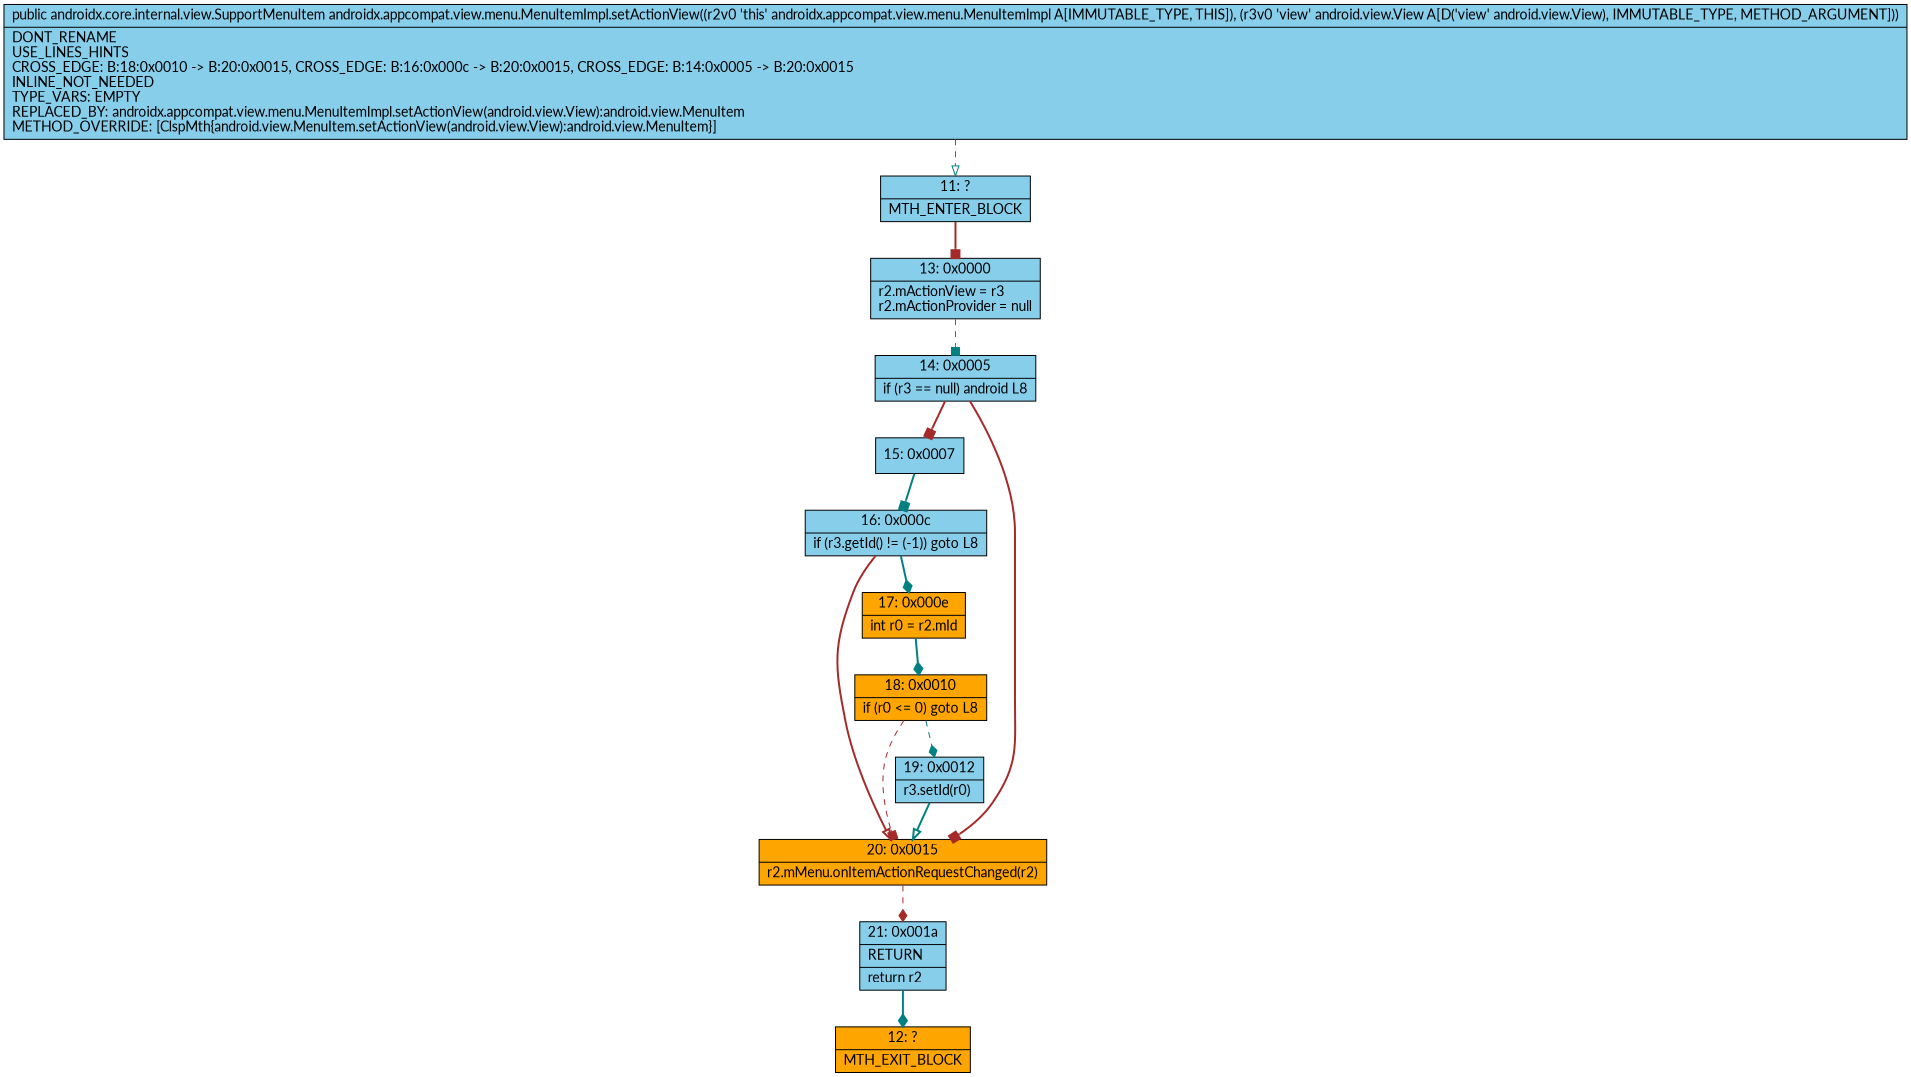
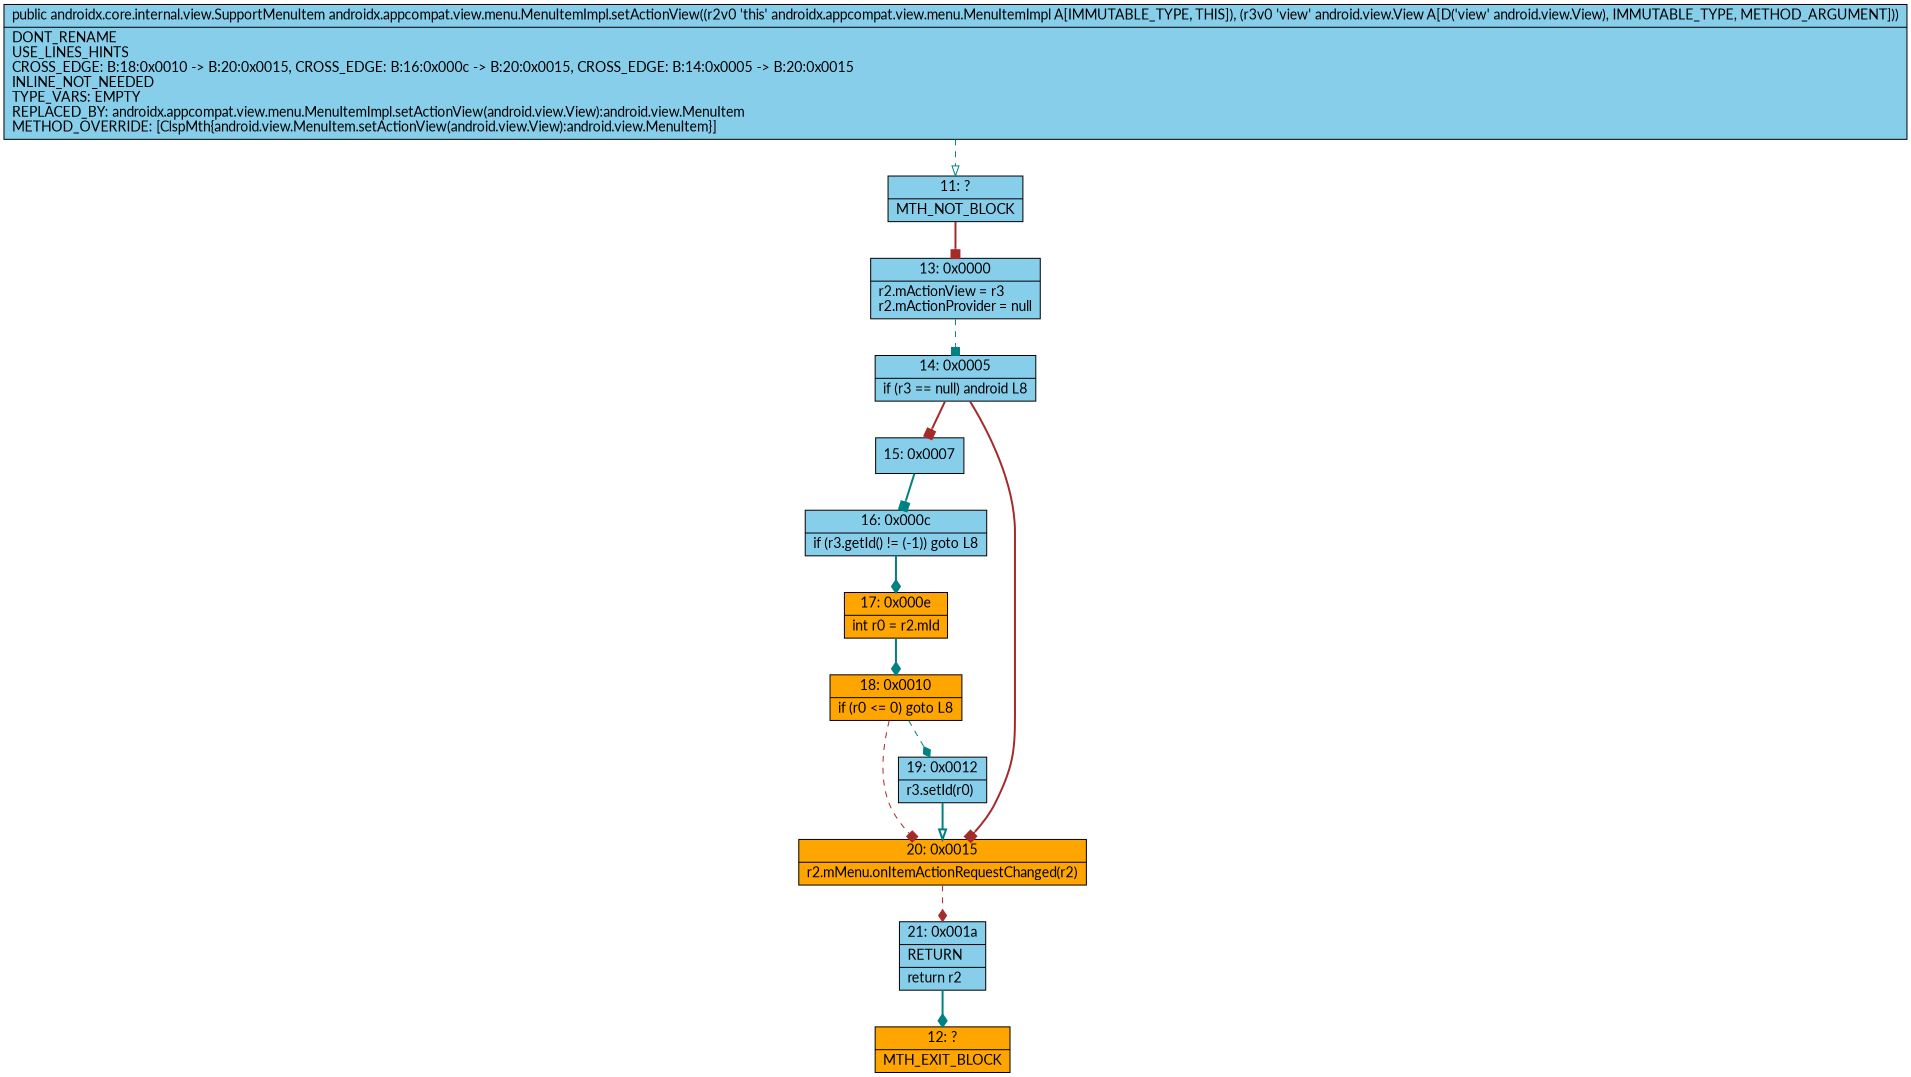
node "11: ?": text "MTH_ENTER_BLOCK" -> "MTH_NOT_BLOCK"
edge "16: 0x000c" -> "20: 0x0015": removed
